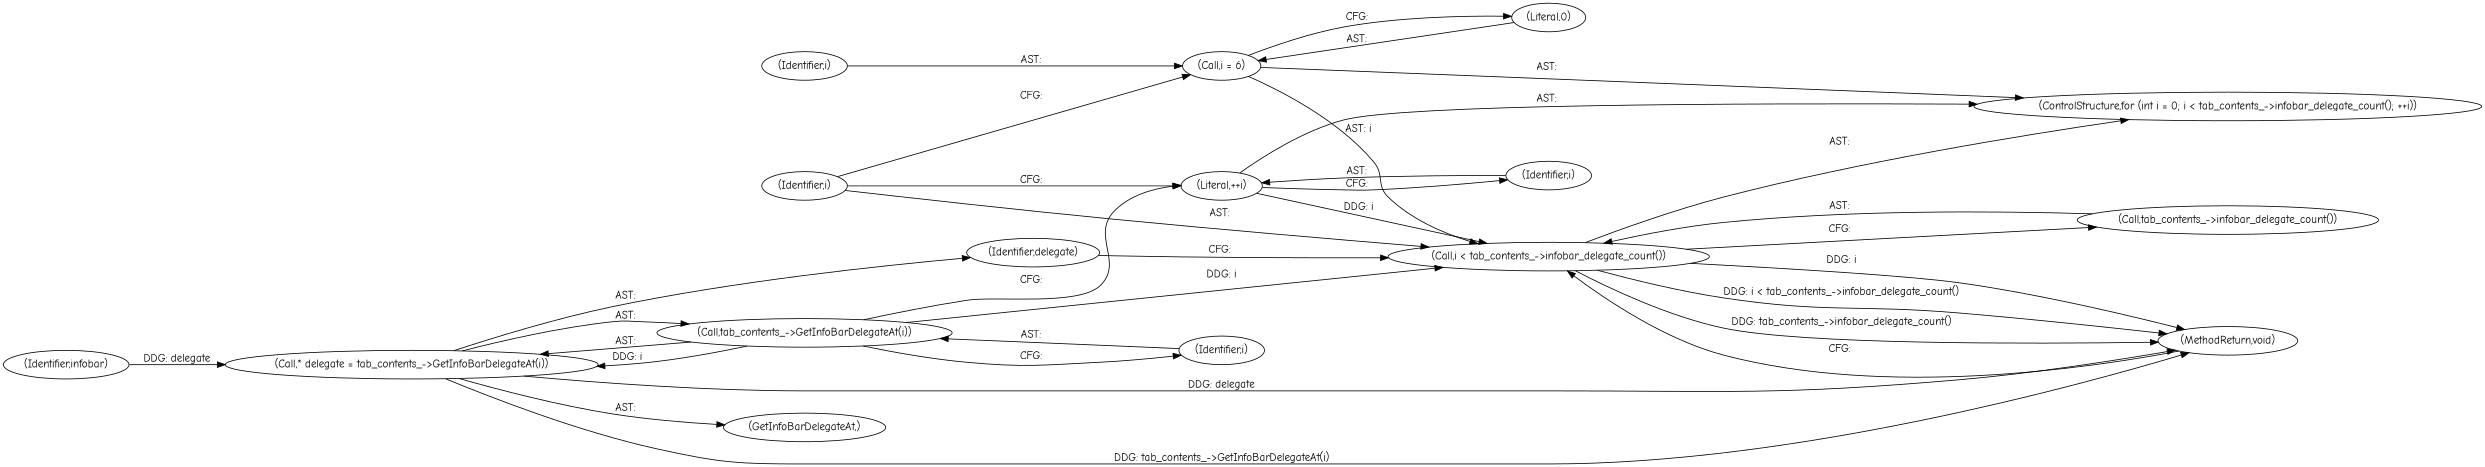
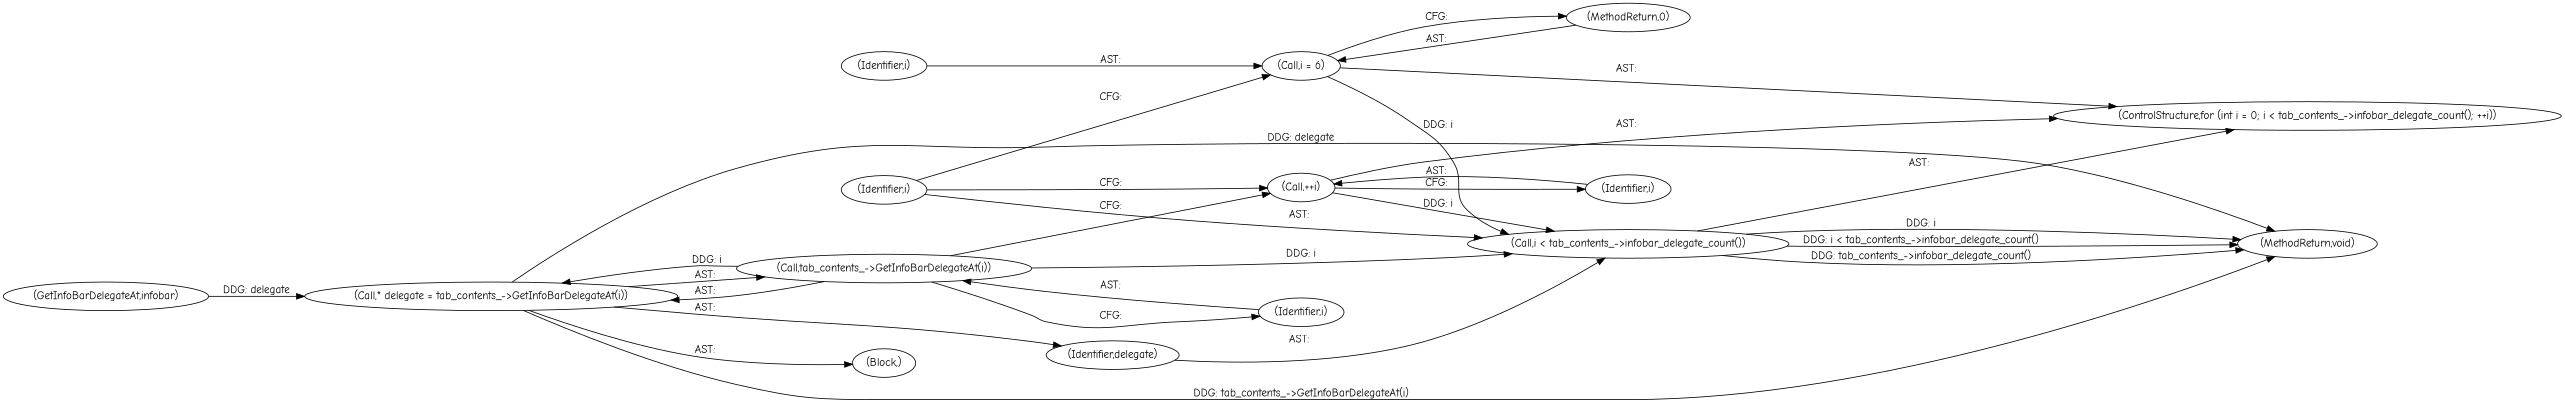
node "(Literal,0)": label "(Literal,0)" -> "(MethodReturn,0)"
edge "(Call,i = 6)" -> "(Call,i < tab_contents_->infobar_delegate_count())": label "AST: i" -> "DDG: i"
node "(Literal,++i)": label "(Literal,++i)" -> "(Call,++i)"
node "(Call,tab_contents_->infobar_delegate_count())": removed
edge "(Identifier,delegate)" -> "(Call,i < tab_contents_->infobar_delegate_count())": label "CFG: " -> "AST: "
node "(Identifier,infobar)": label "(Identifier,infobar)" -> "(GetInfoBarDelegateAt,infobar)"
edge "(MethodReturn,void)" -> "(Call,i < tab_contents_->infobar_delegate_count())": removed, label "CFG:"
node "(GetInfoBarDelegateAt,)": label "(GetInfoBarDelegateAt,)" -> "(Block,)"
